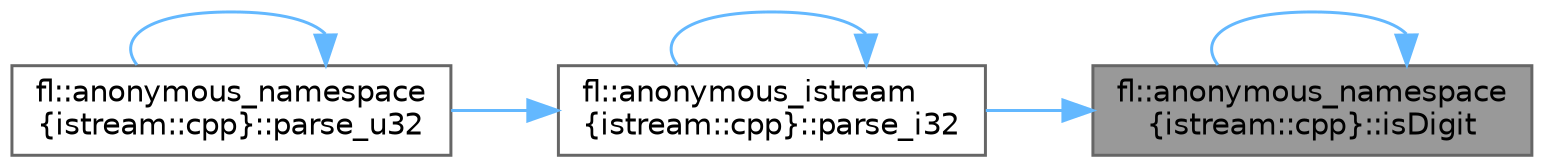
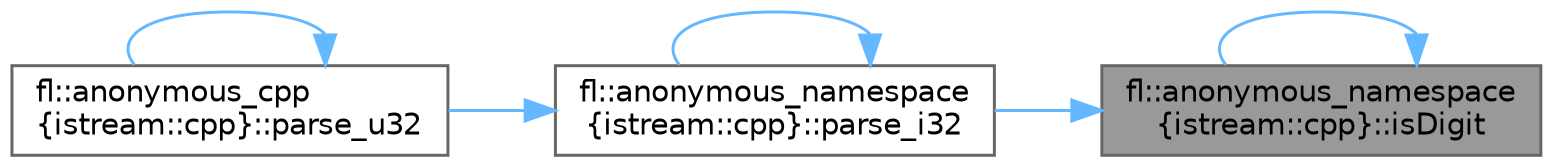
node "fl::anonymous_namespace {istream::cpp}::parse_u32": label "fl::anonymous_namespace {istream::cpp}::parse_u32" -> "fl::anonymous_cpp {istream::cpp}::parse_u32"
node "fl::anonymous_istream {istream::cpp}::parse_i32": label "fl::anonymous_istream {istream::cpp}::parse_i32" -> "fl::anonymous_namespace {istream::cpp}::parse_i32"
